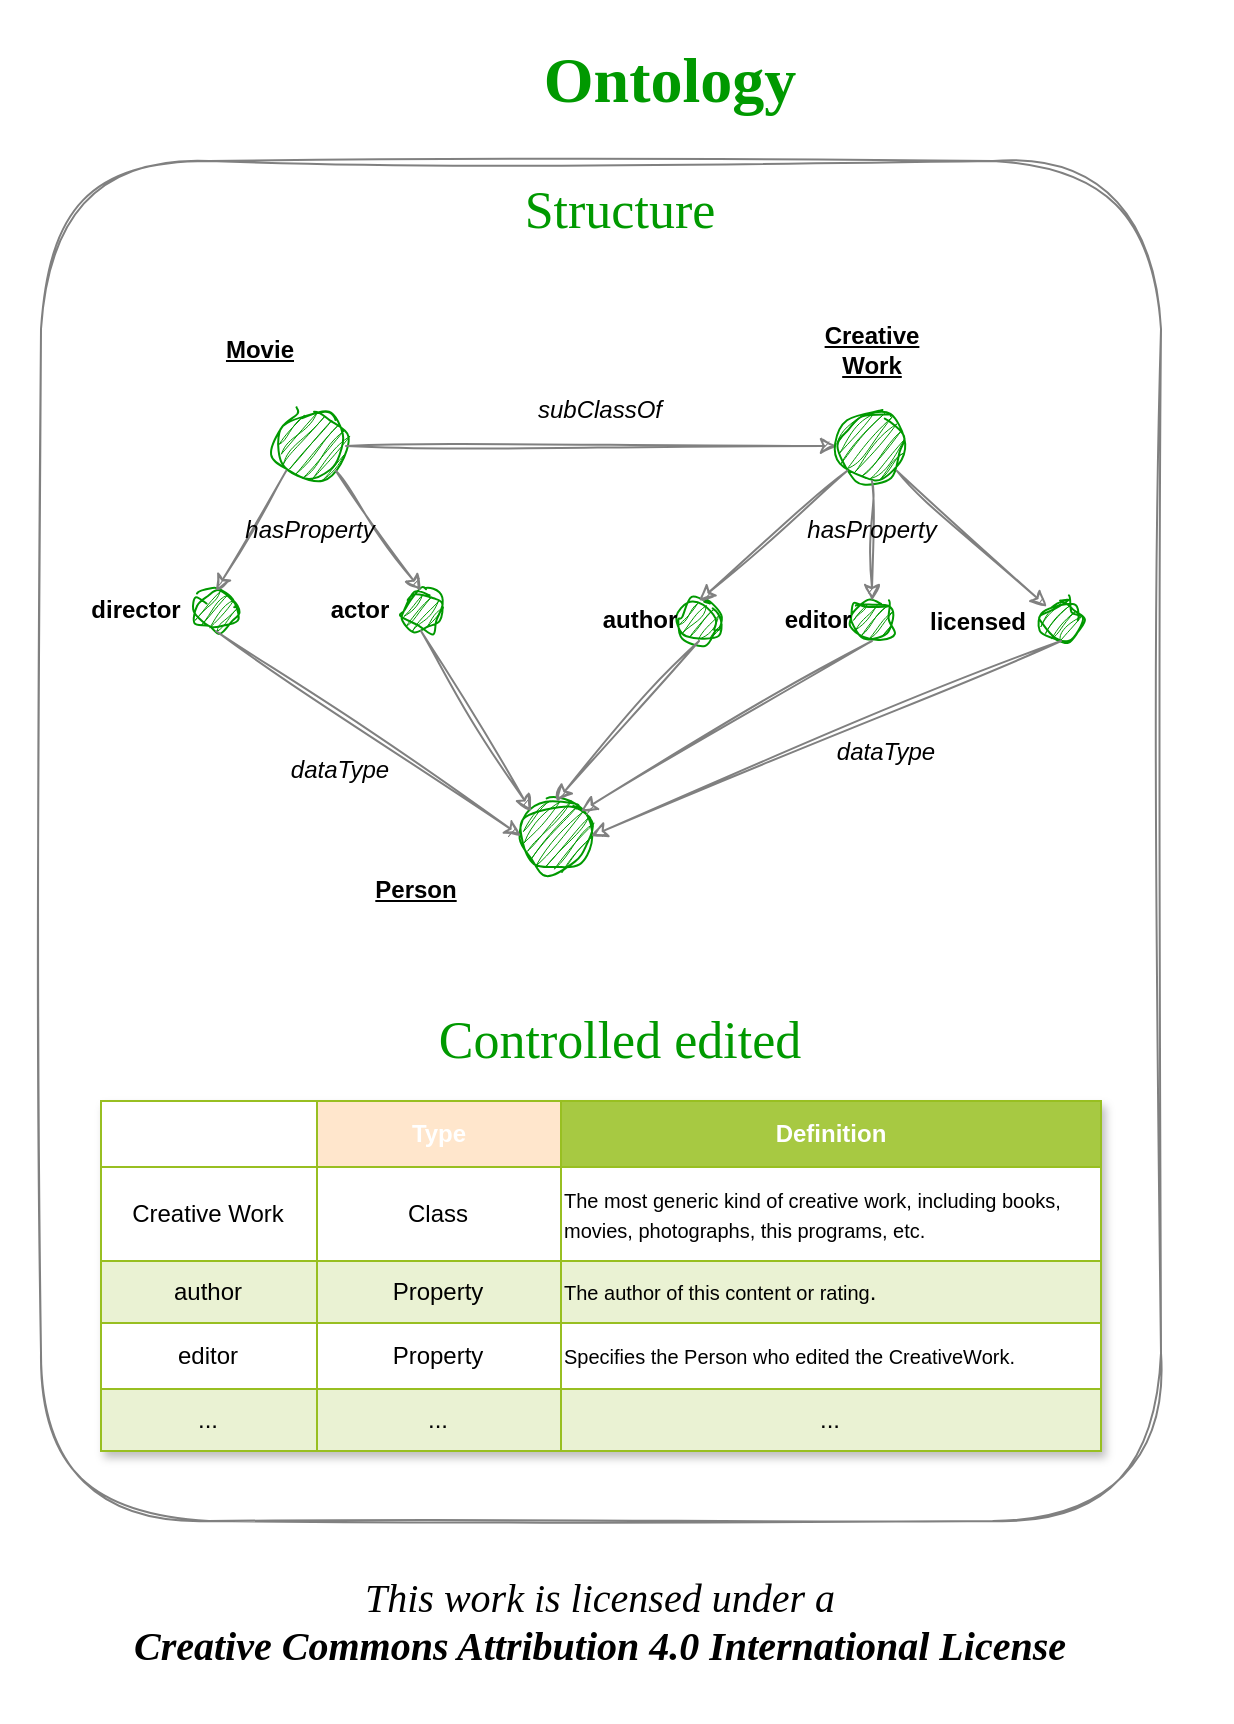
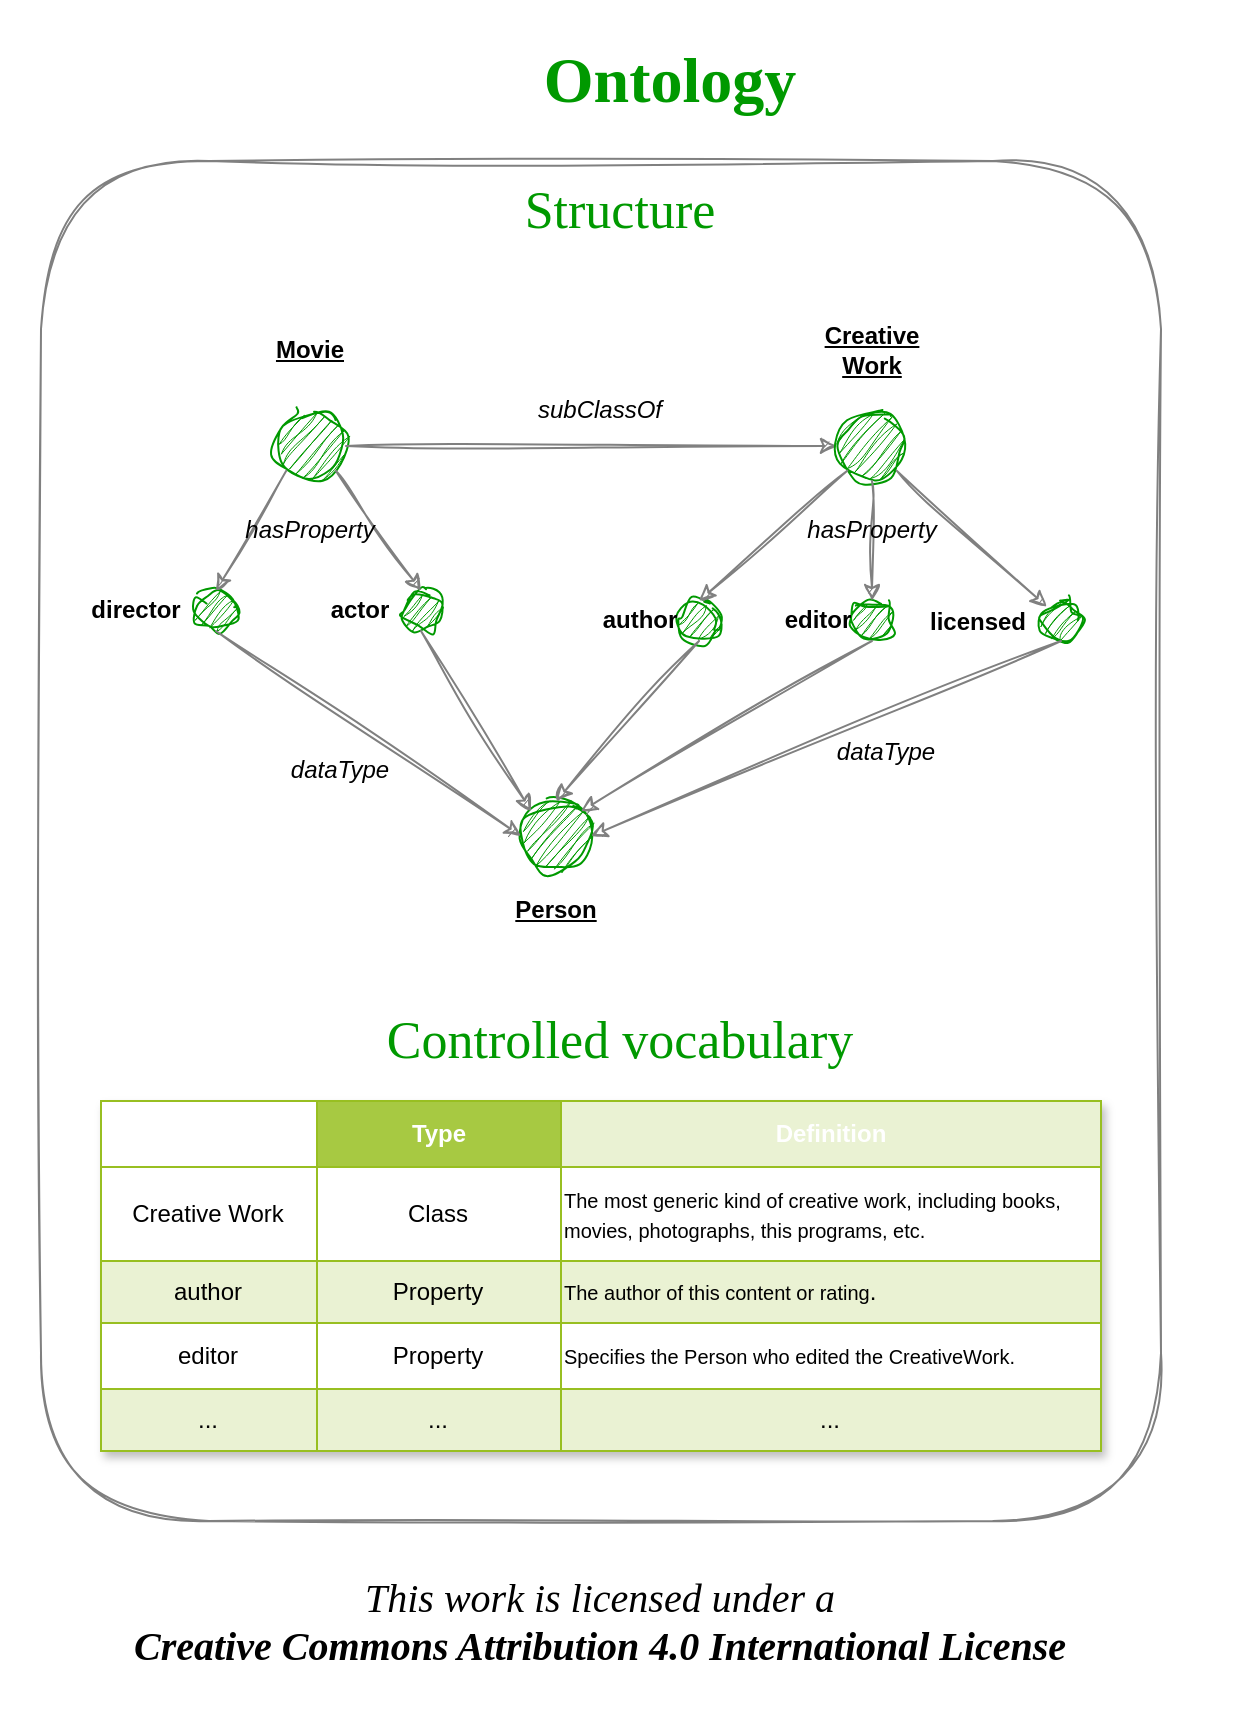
node "Movie": moved (261, 351) -> (311, 351)
node "Person": moved (416, 891) -> (556, 911)
node "Controlled edited": label "Controlled edited" -> "Controlled vocabulary"
node "Type": fillcolor #ffe6cc -> #a7c942
node "Definition": fillcolor #a7c942 -> #eaf2d3
